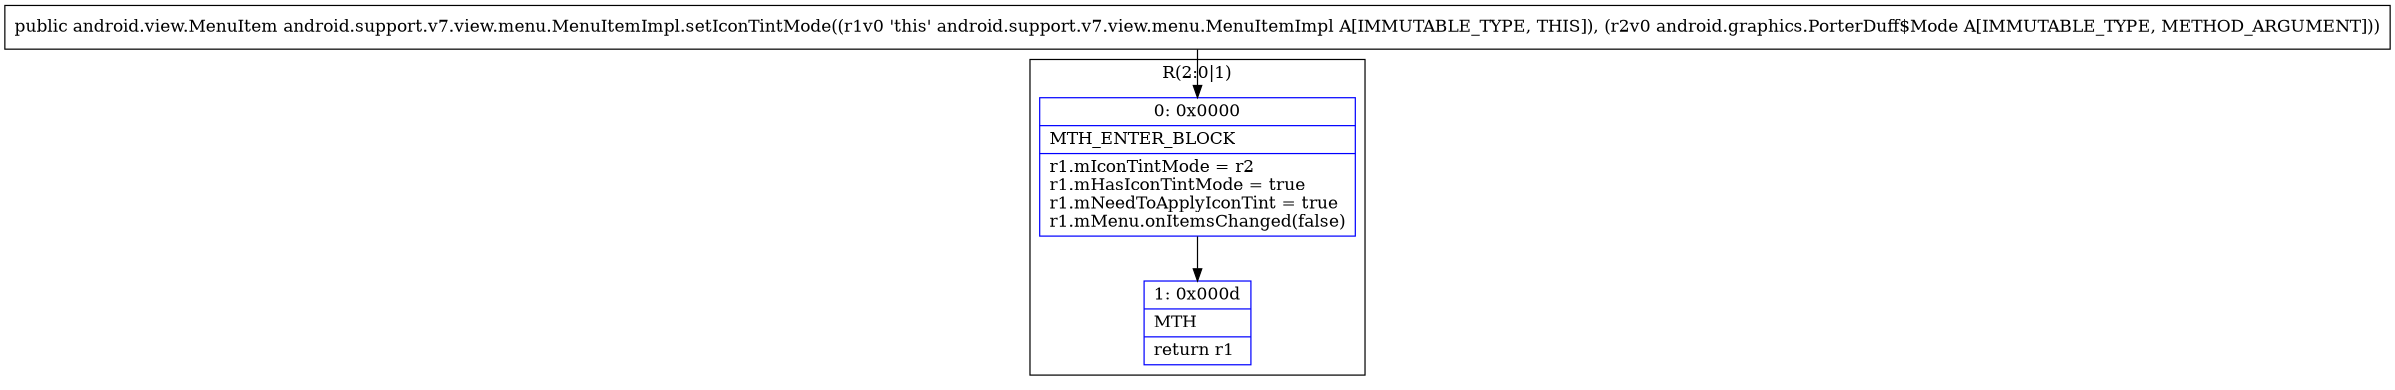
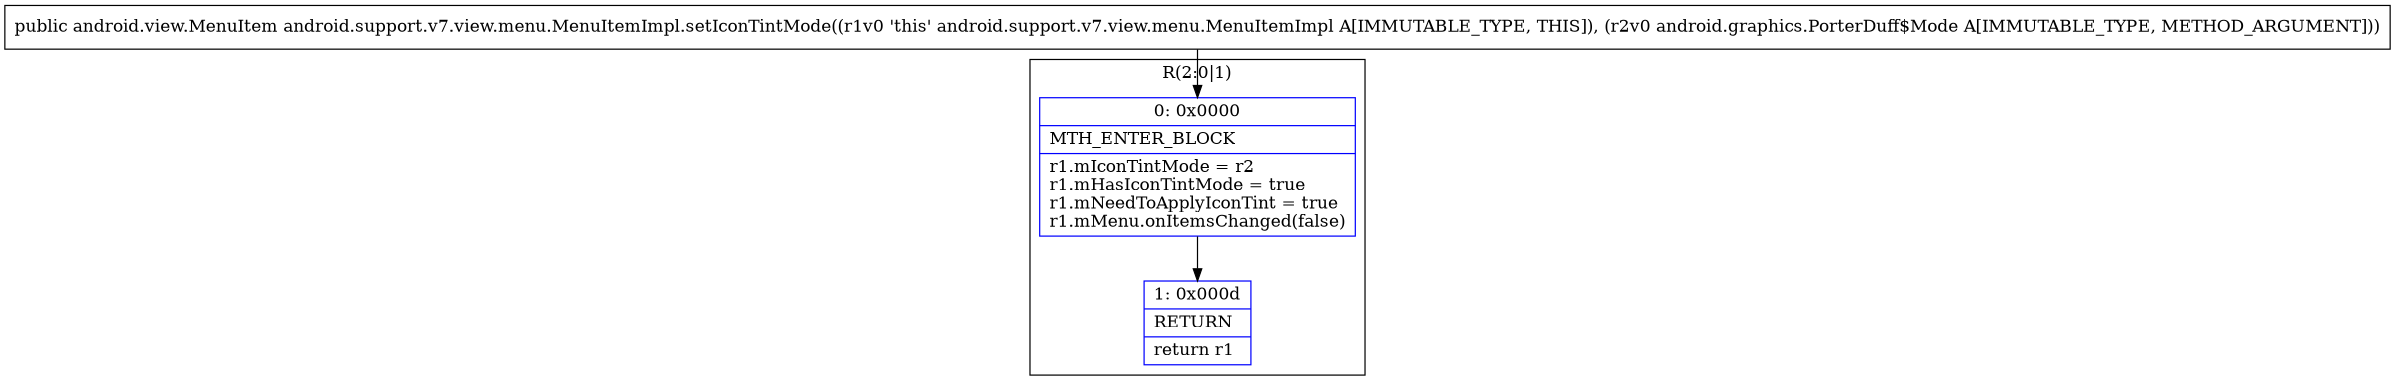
node "1: 0x000d": text "MTH" -> "RETURN"
